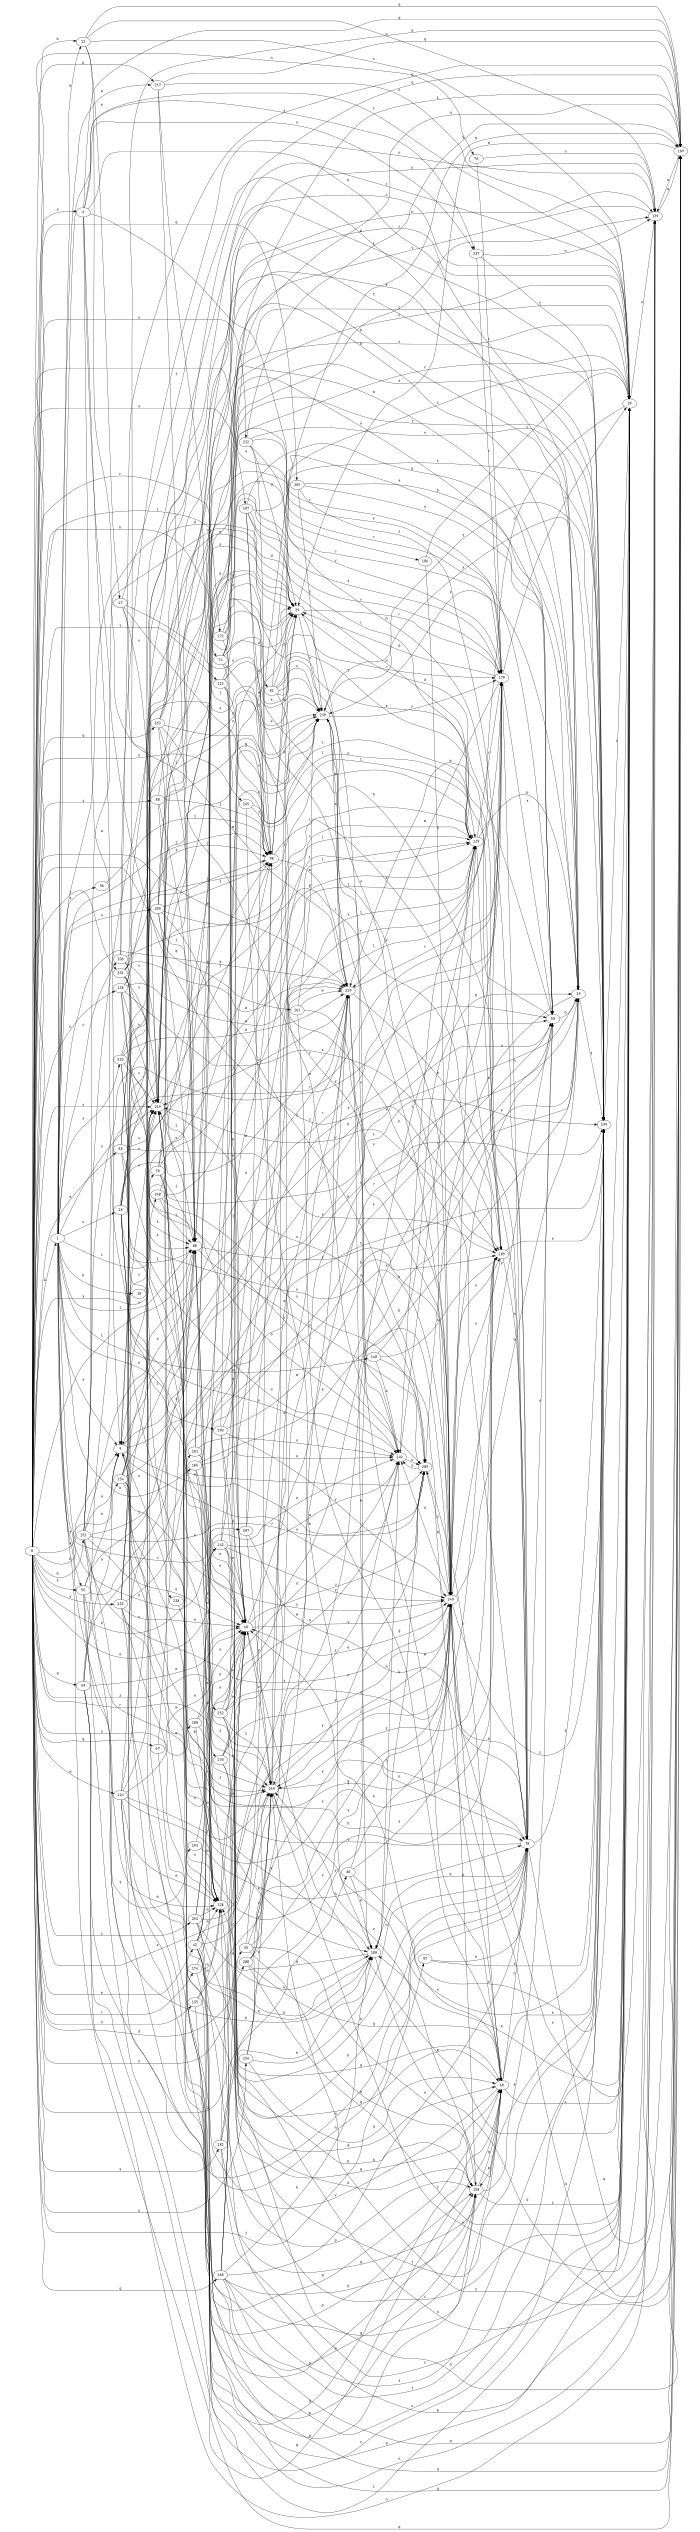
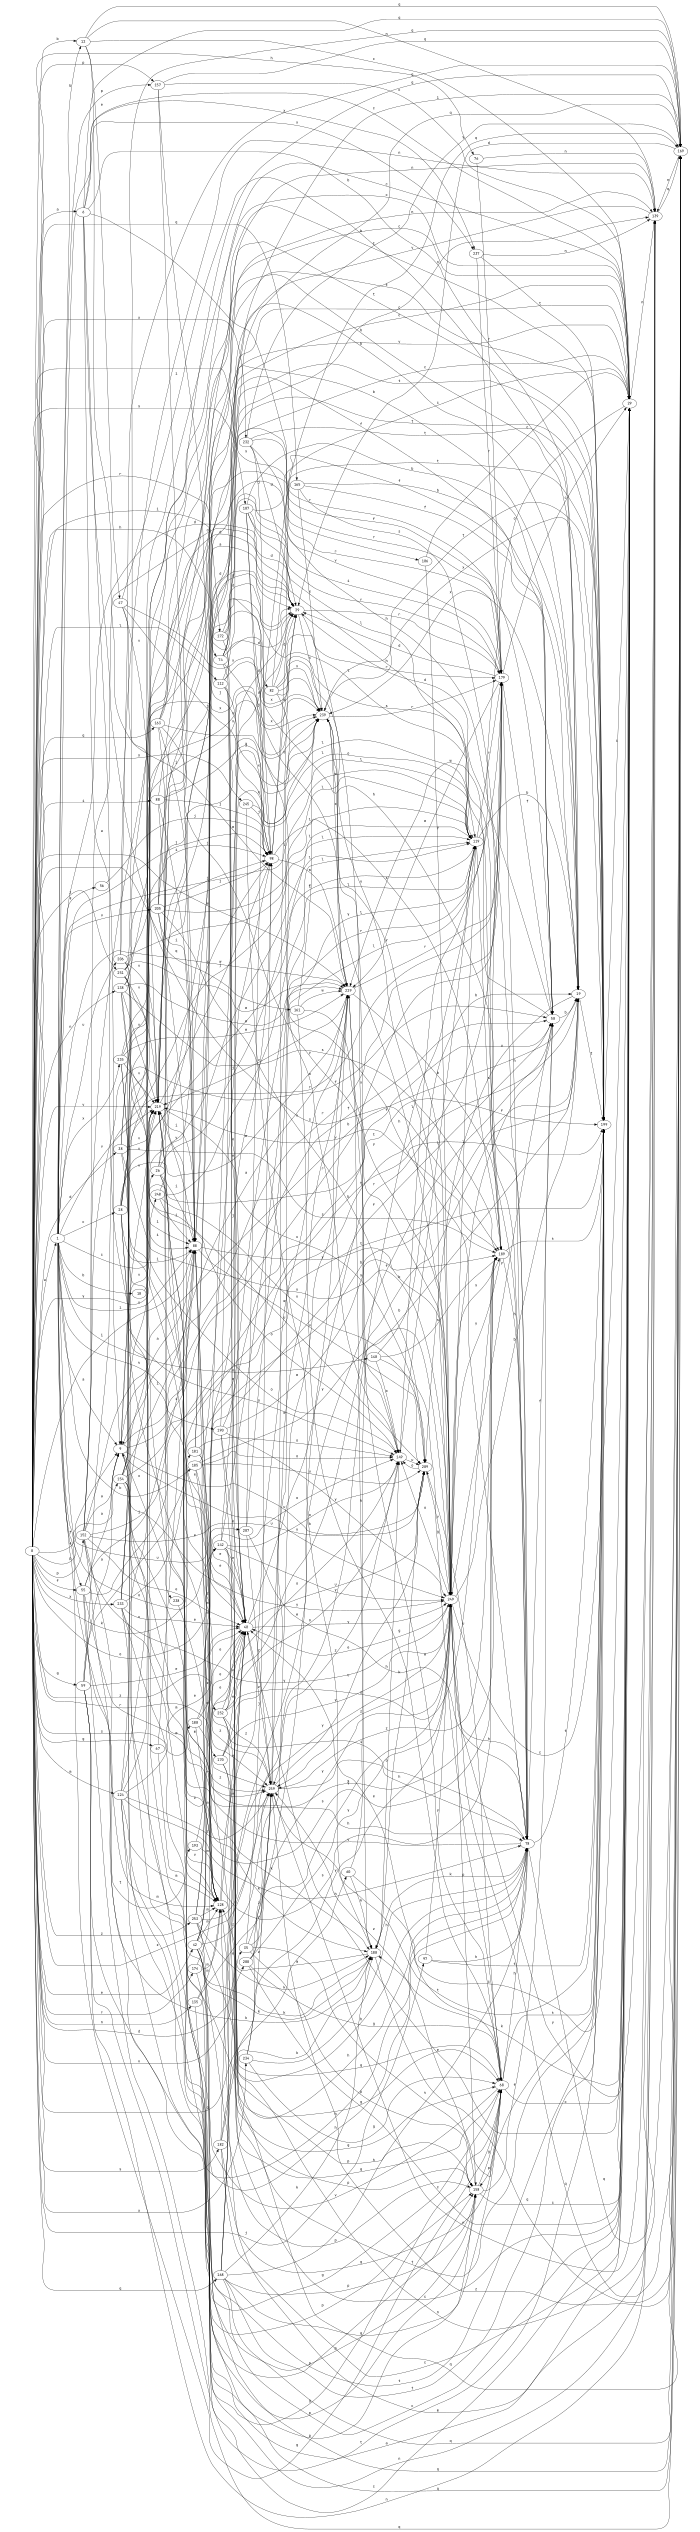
edge "205" -> "189": now "205" -> "119"
edge "28" -> "209": now "105" -> "209"
edge "60" -> "249": now "97" -> "249"
